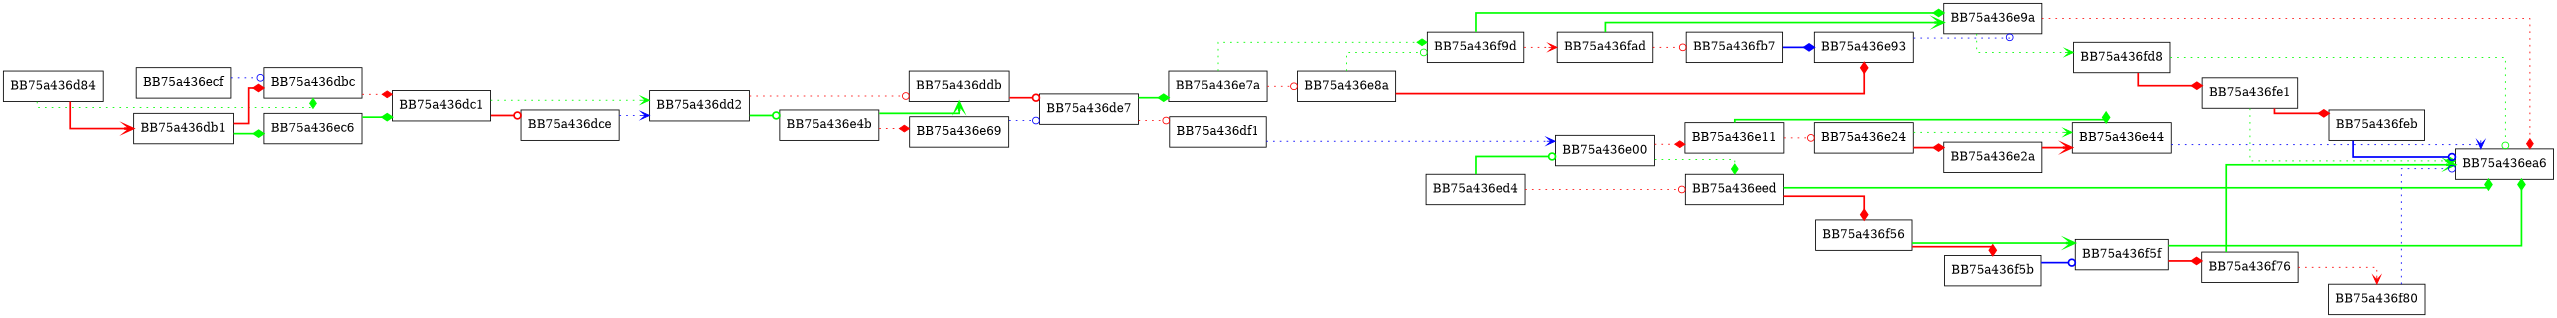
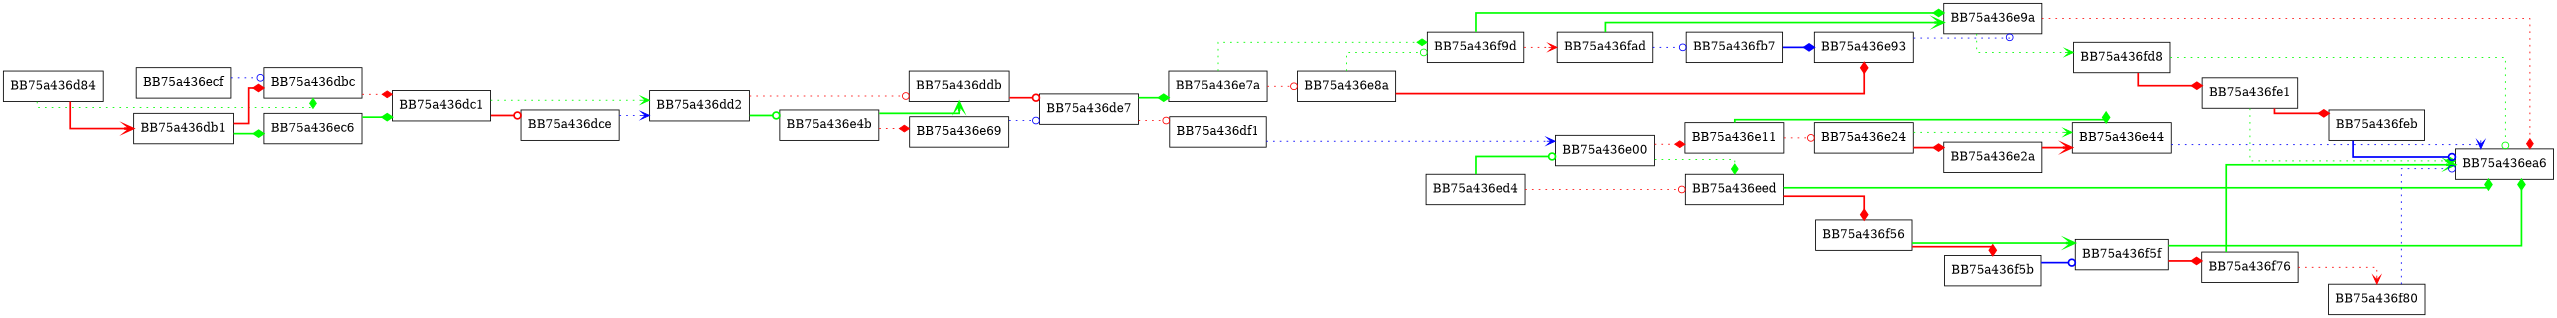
edge "BB75a436fad" -> "BB75a436fb7": color red -> blue
